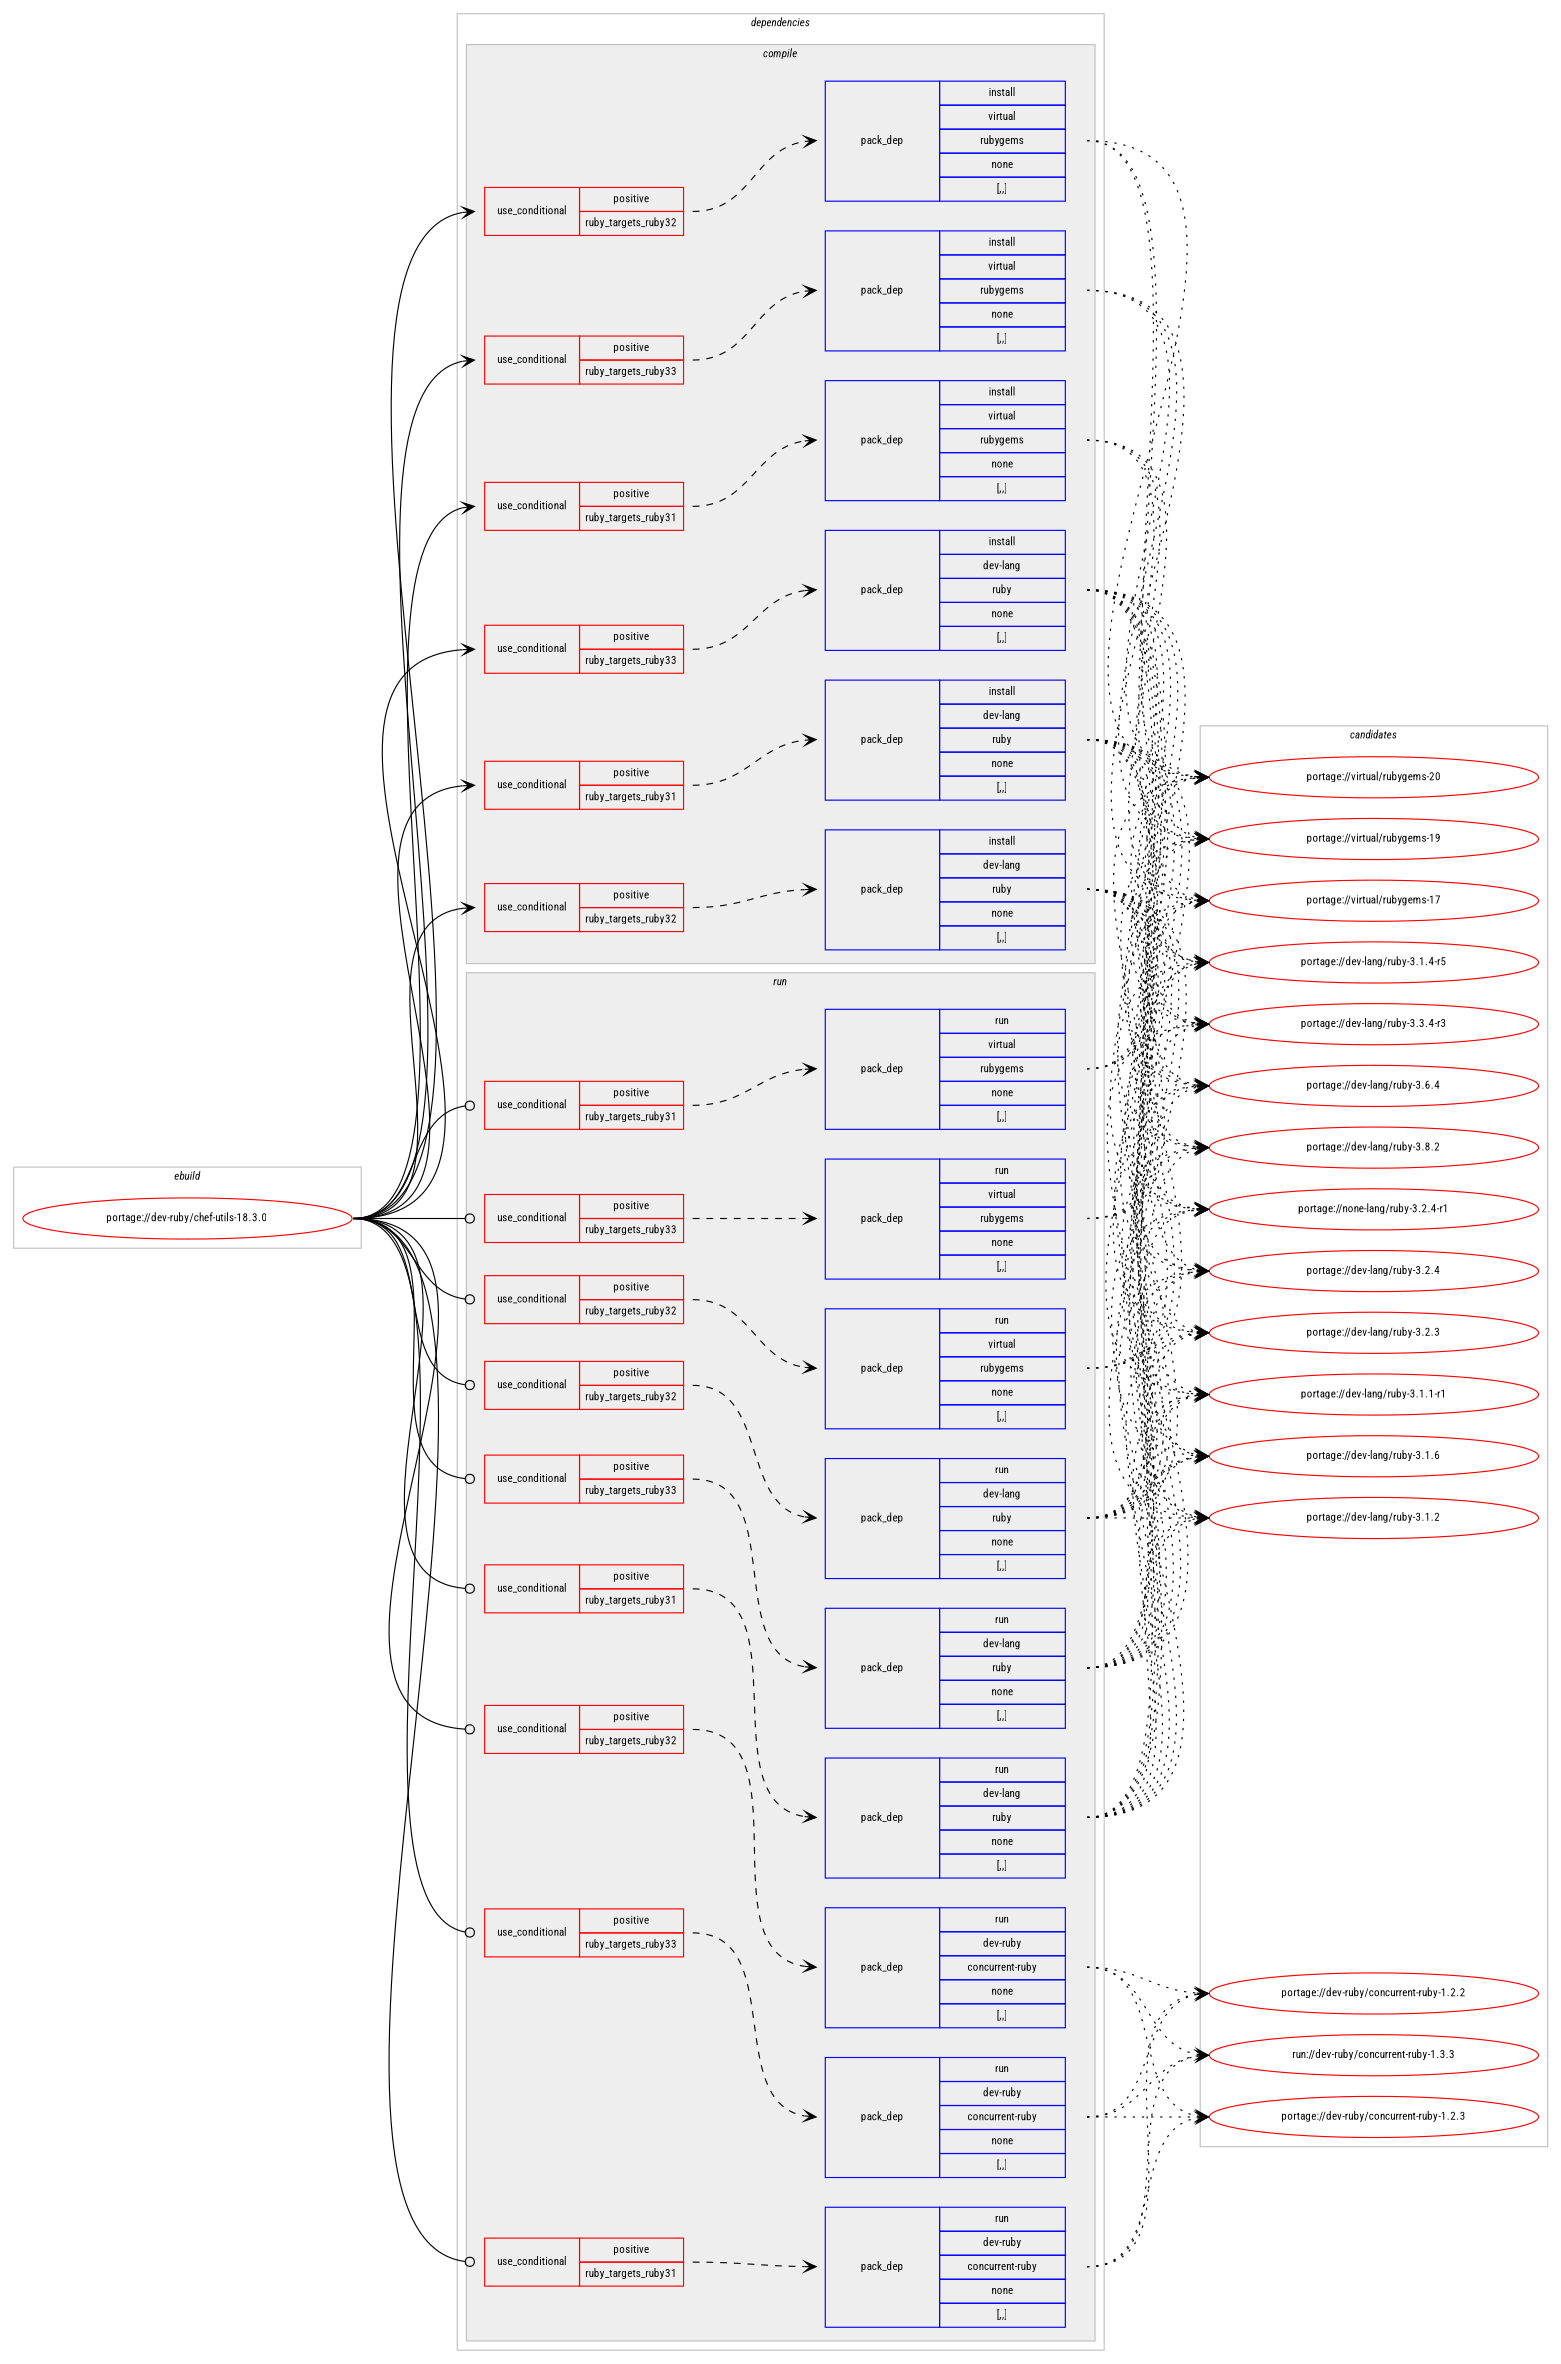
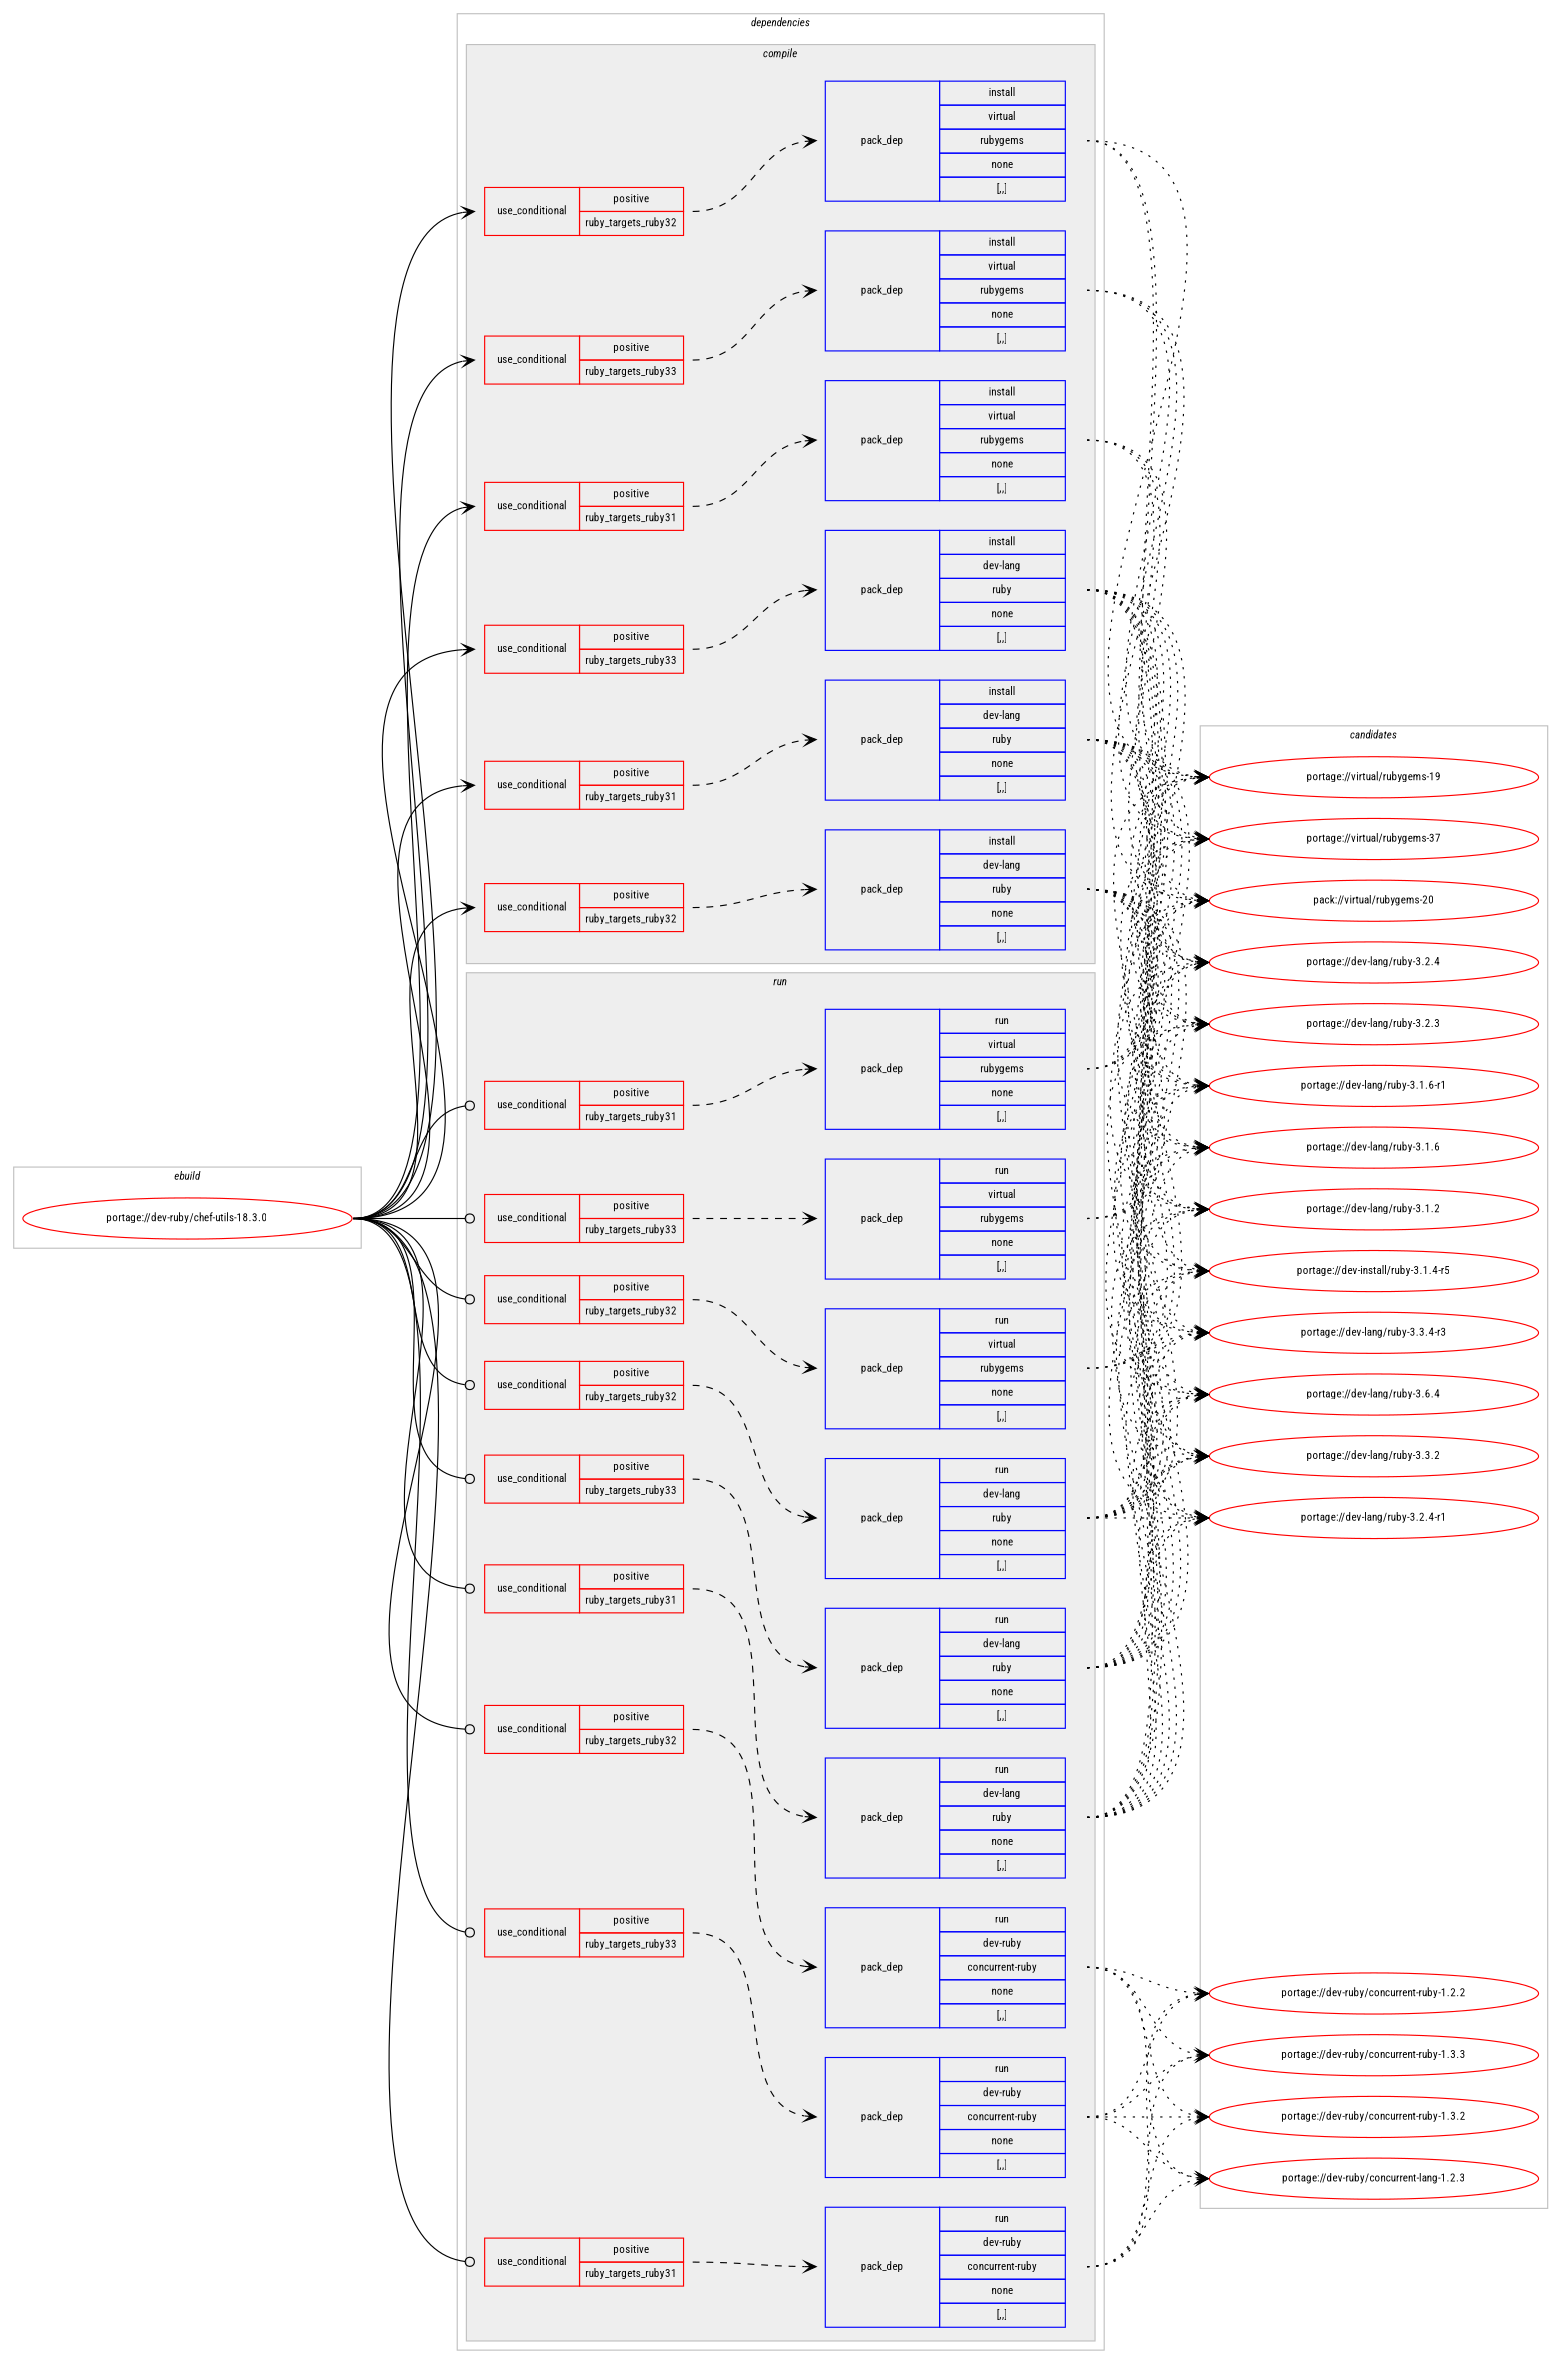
node "portage://virtual/rubygems-20": label "portage://virtual/rubygems-20" -> "pack://virtual/rubygems-20"
node "portage://virtual/rubygems-17": label "portage://virtual/rubygems-17" -> "portage://virtual/rubygems-37"
node "portage://dev-lang/ruby-3.1.4-r5": label "portage://dev-lang/ruby-3.1.4-r5" -> "portage://dev-install/ruby-3.1.4-r5"
node "portage://dev-lang/ruby-3.8.2": label "portage://dev-lang/ruby-3.8.2" -> "portage://dev-lang/ruby-3.3.2"
node "portage://none-lang/ruby-3.2.4-r1": label "portage://none-lang/ruby-3.2.4-r1" -> "portage://dev-lang/ruby-3.2.4-r1"
node "portage://dev-lang/ruby-3.1.1-r1": label "portage://dev-lang/ruby-3.1.1-r1" -> "portage://dev-lang/ruby-3.1.6-r1"
node "run://dev-ruby/concurrent-ruby-1.3.3": label "run://dev-ruby/concurrent-ruby-1.3.3" -> "portage://dev-ruby/concurrent-ruby-1.3.3"
node "portage://dev-ruby/concurrent-ruby-1.3.2": added
node "portage://dev-ruby/concurrent-ruby-1.2.3": label "portage://dev-ruby/concurrent-ruby-1.2.3" -> "portage://dev-ruby/concurrent-lang-1.2.3"
